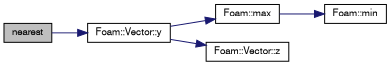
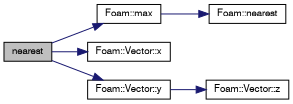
node "Foam::min": label "Foam::min" -> "Foam::nearest"
edge "Foam::Vector::y" -> "Foam::max": now "nearest" -> "Foam::max"
node "Foam::Vector::x": added
